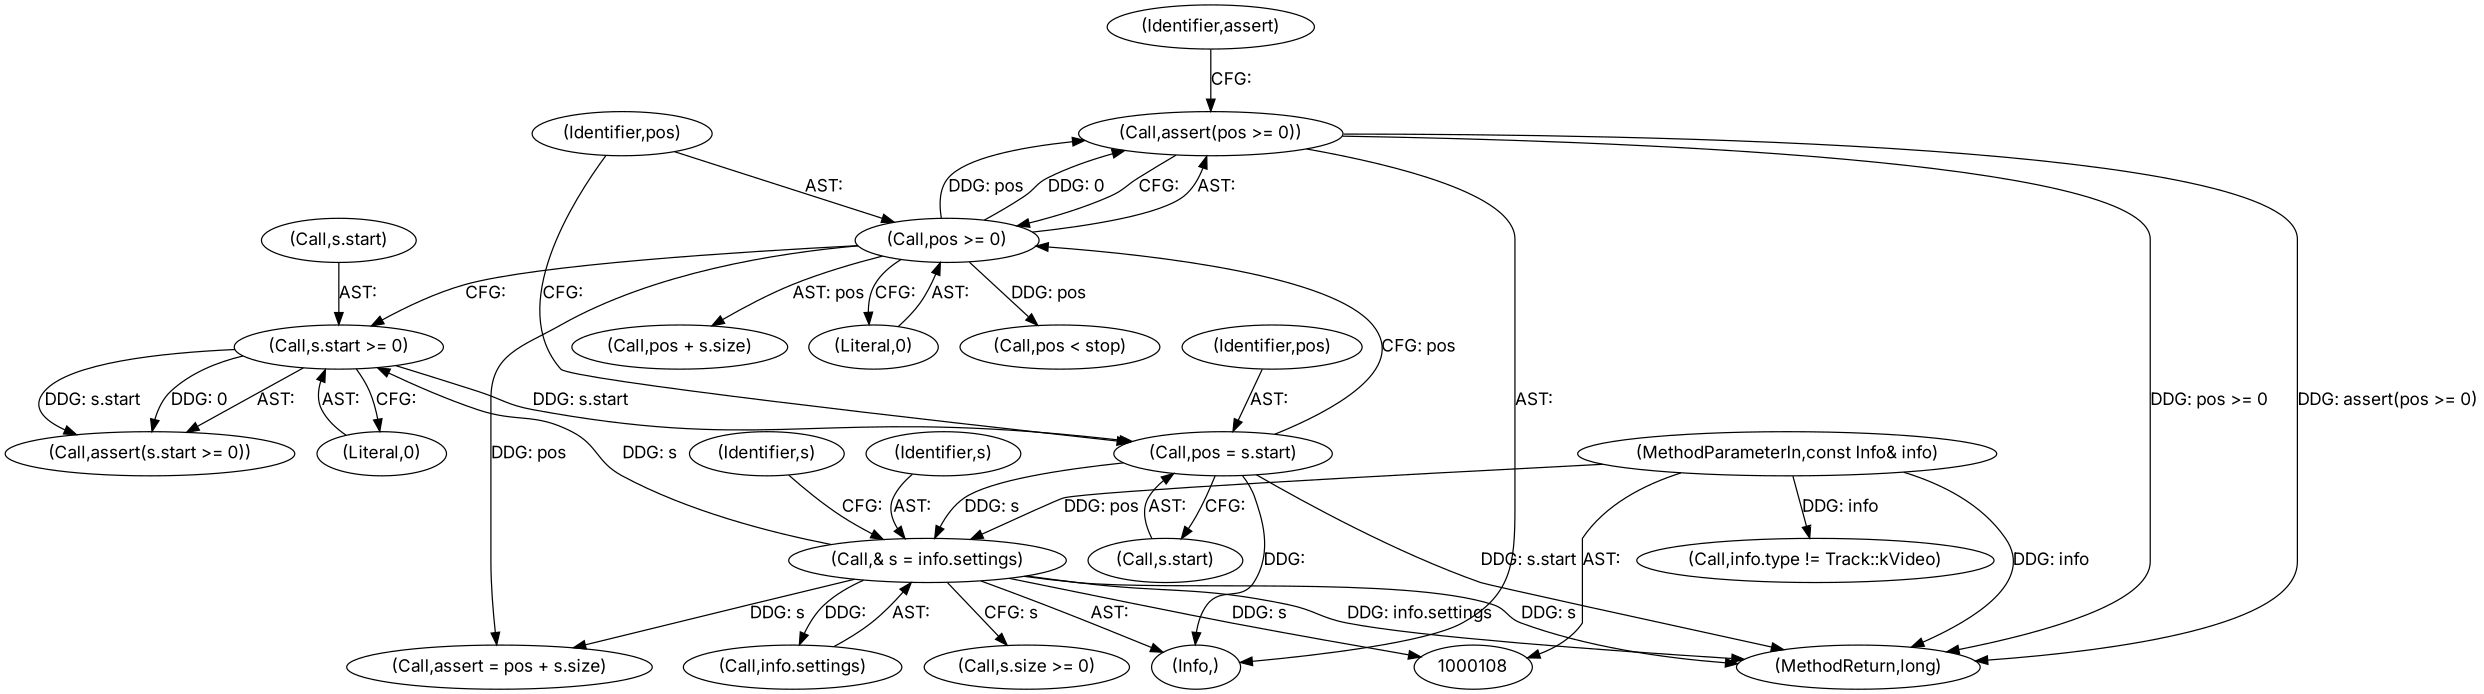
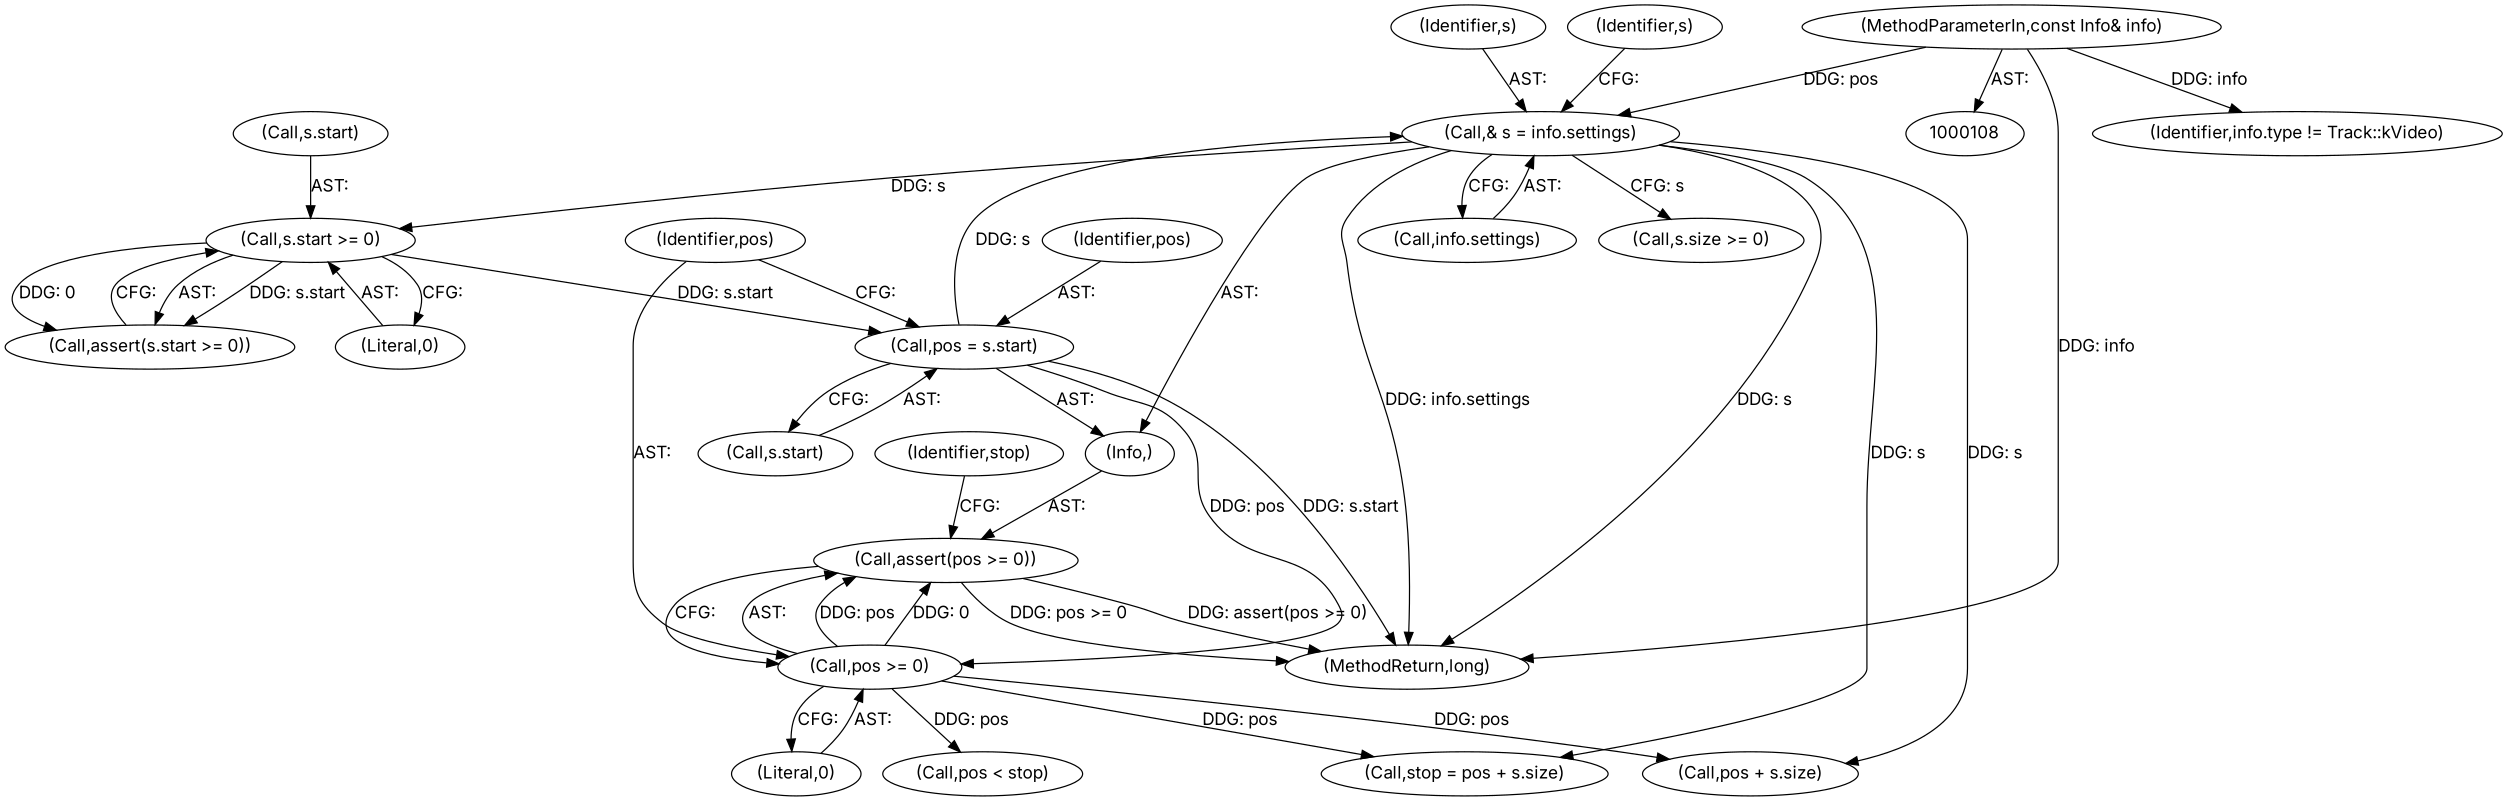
node "(Identifier,assert)": label "(Identifier,assert)" -> "(Identifier,stop)"
edge "(Call,pos >= 0)" -> "(Call,s.start >= 0)": now "(Call,assert(s.start >= 0))" -> "(Call,s.start >= 0)"
edge "(Call,pos >= 0)" -> "(Call,pos + s.size)": label "AST: pos" -> "DDG: pos"
edge "(Call,pos = s.start)" -> "(Call,pos >= 0)": label "CFG: pos" -> "DDG: pos"
edge "(Call,assert(pos >= 0))" -> "(Info,)": reversed
edge "(Call,pos = s.start)" -> "(Info,)": label "DDG: " -> "AST: "
node "(Call,info.type != Track::kVideo)": label "(Call,info.type != Track::kVideo)" -> "(Identifier,info.type != Track::kVideo)"
edge "(Call,& s = info.settings)" -> "(Call,info.settings)": label "DDG: " -> "CFG: "
edge "(Call,& s = info.settings)" -> "1000108": now "(Call,& s = info.settings)" -> "(Call,pos + s.size)"
node "(Call,assert = pos + s.size)": label "(Call,assert = pos + s.size)" -> "(Call,stop = pos + s.size)"
